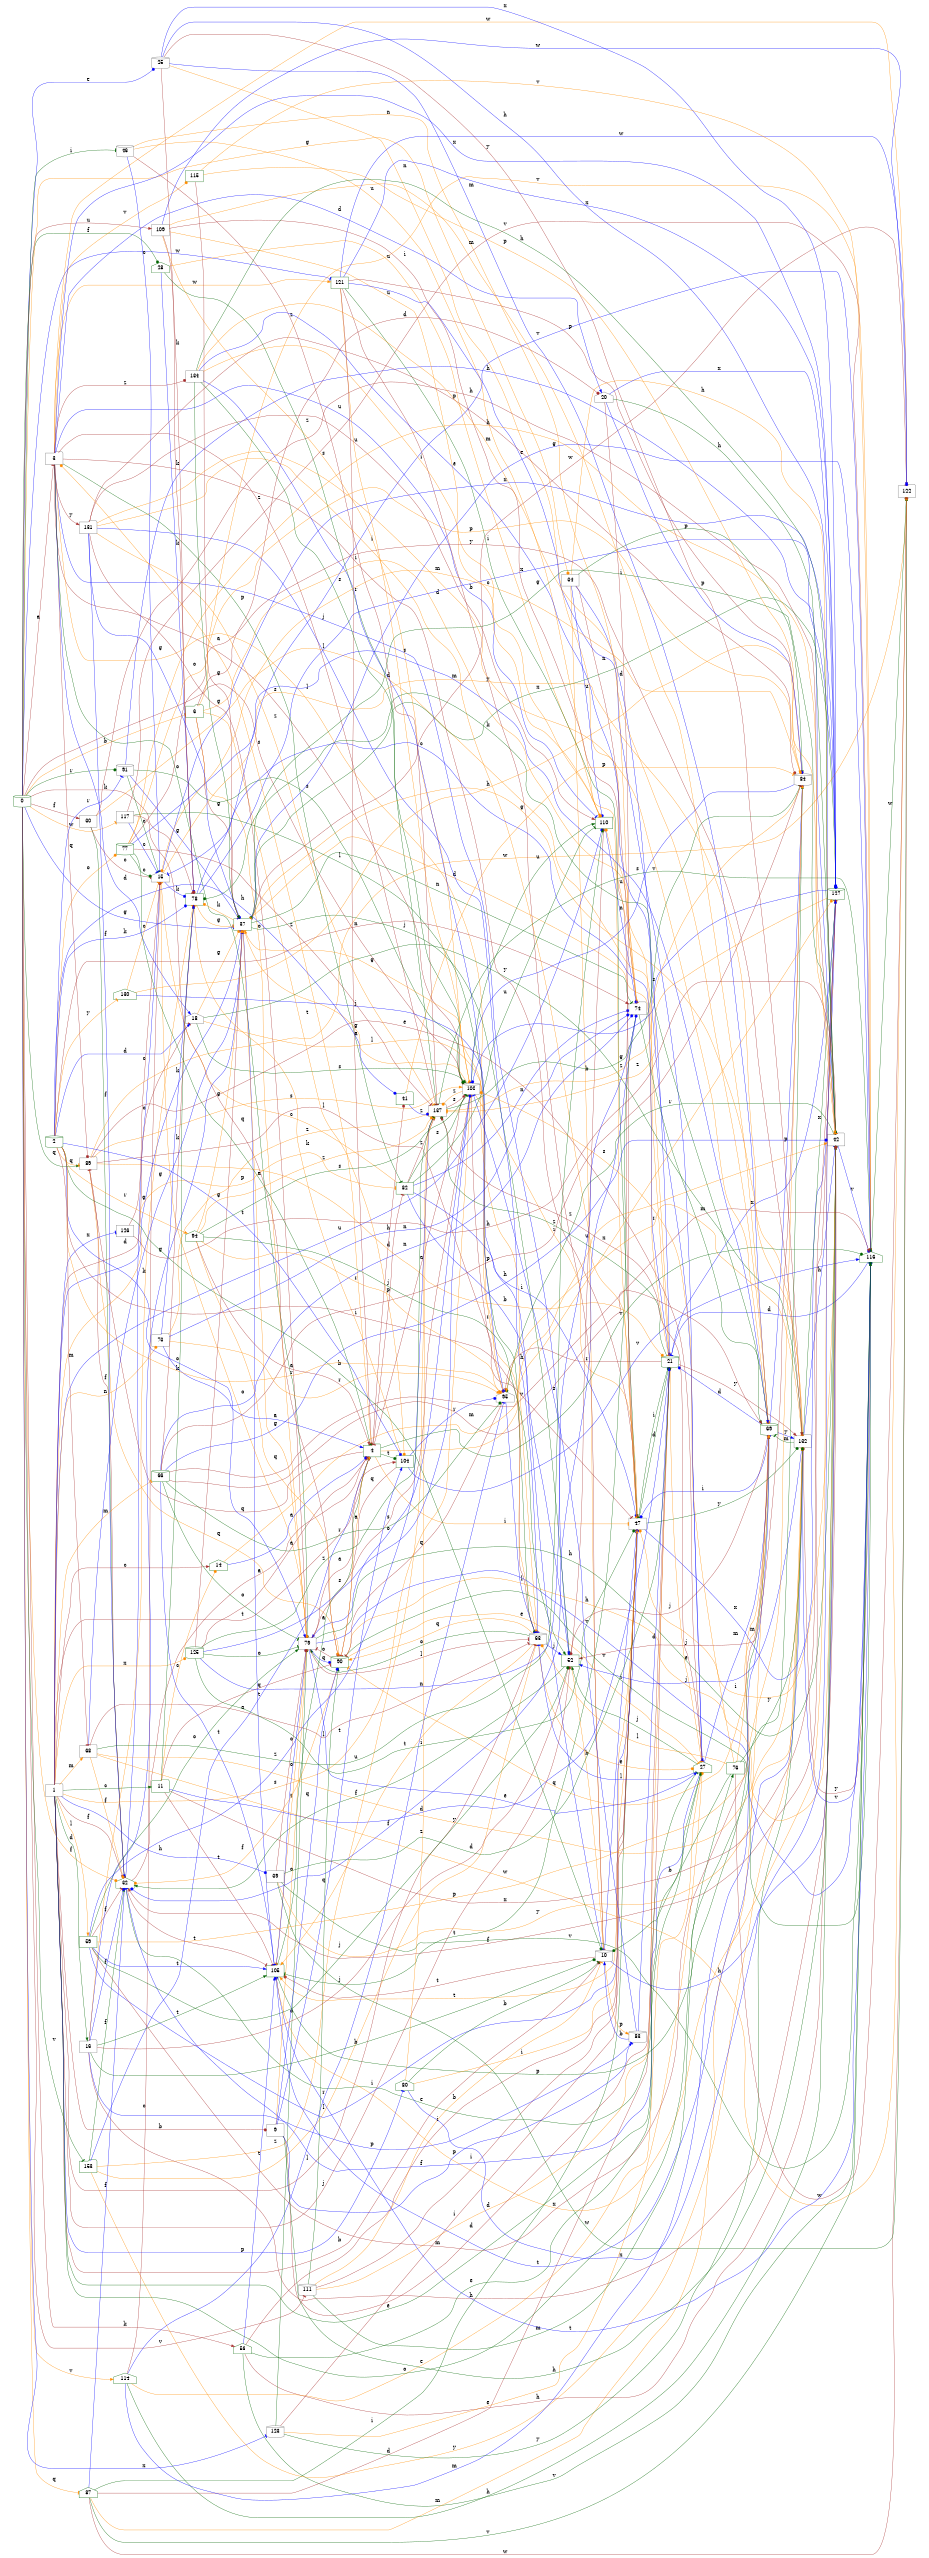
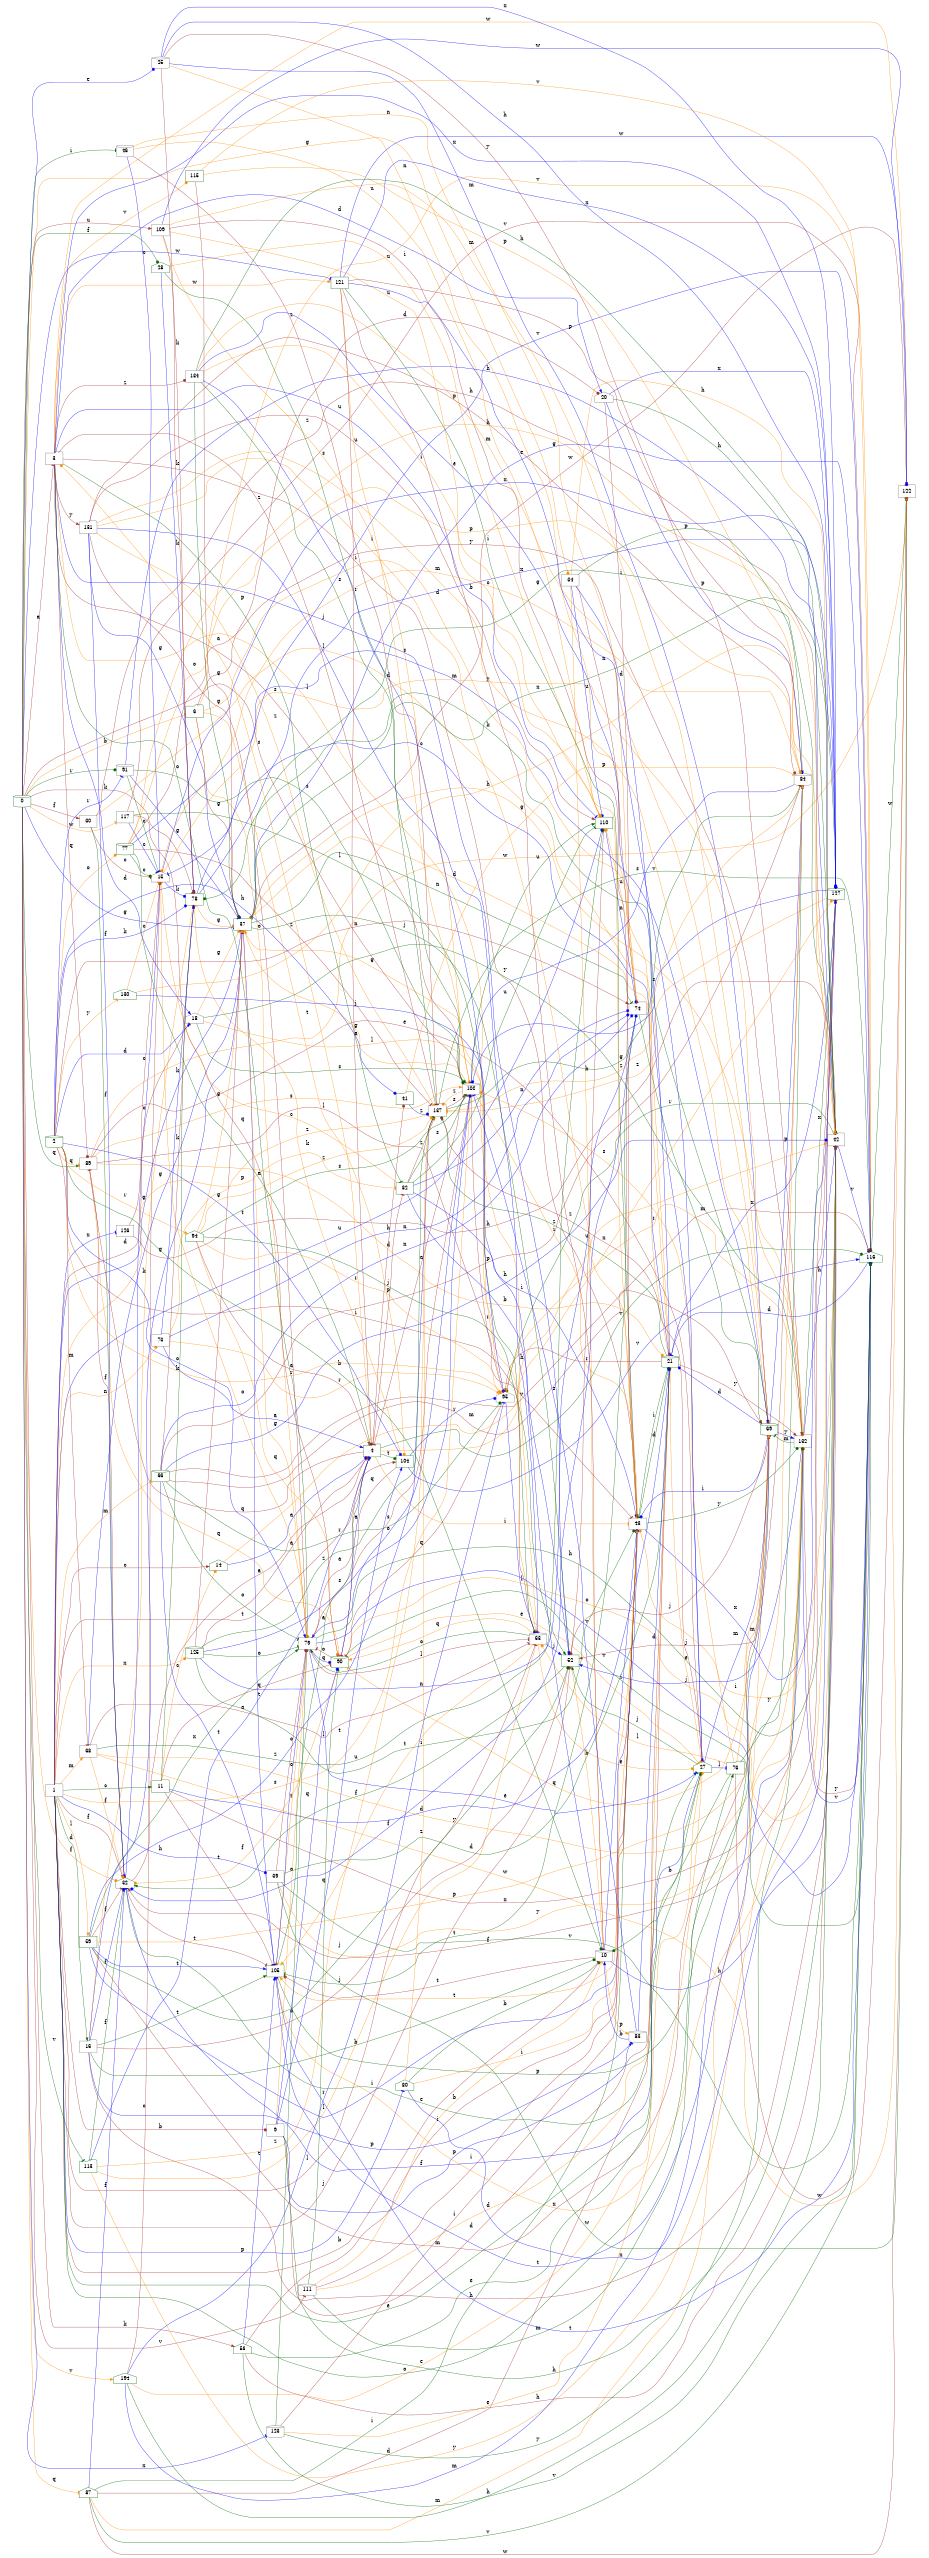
edge "37" -> "78": removed, label "k"
node "47": label "47" -> "43"
edge "90" -> "4": color darkorange -> blue
edge "90" -> "42": label "h" -> "o"
edge "59" -> "79": label "o" -> "x"
edge "27" -> "63": now "27" -> "76"
node "153": label "153" -> "113"
node "114": label "114" -> "194"
